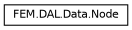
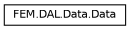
node "FEM.DAL.Data.Node": label "FEM.DAL.Data.Node" -> "FEM.DAL.Data.Data"
